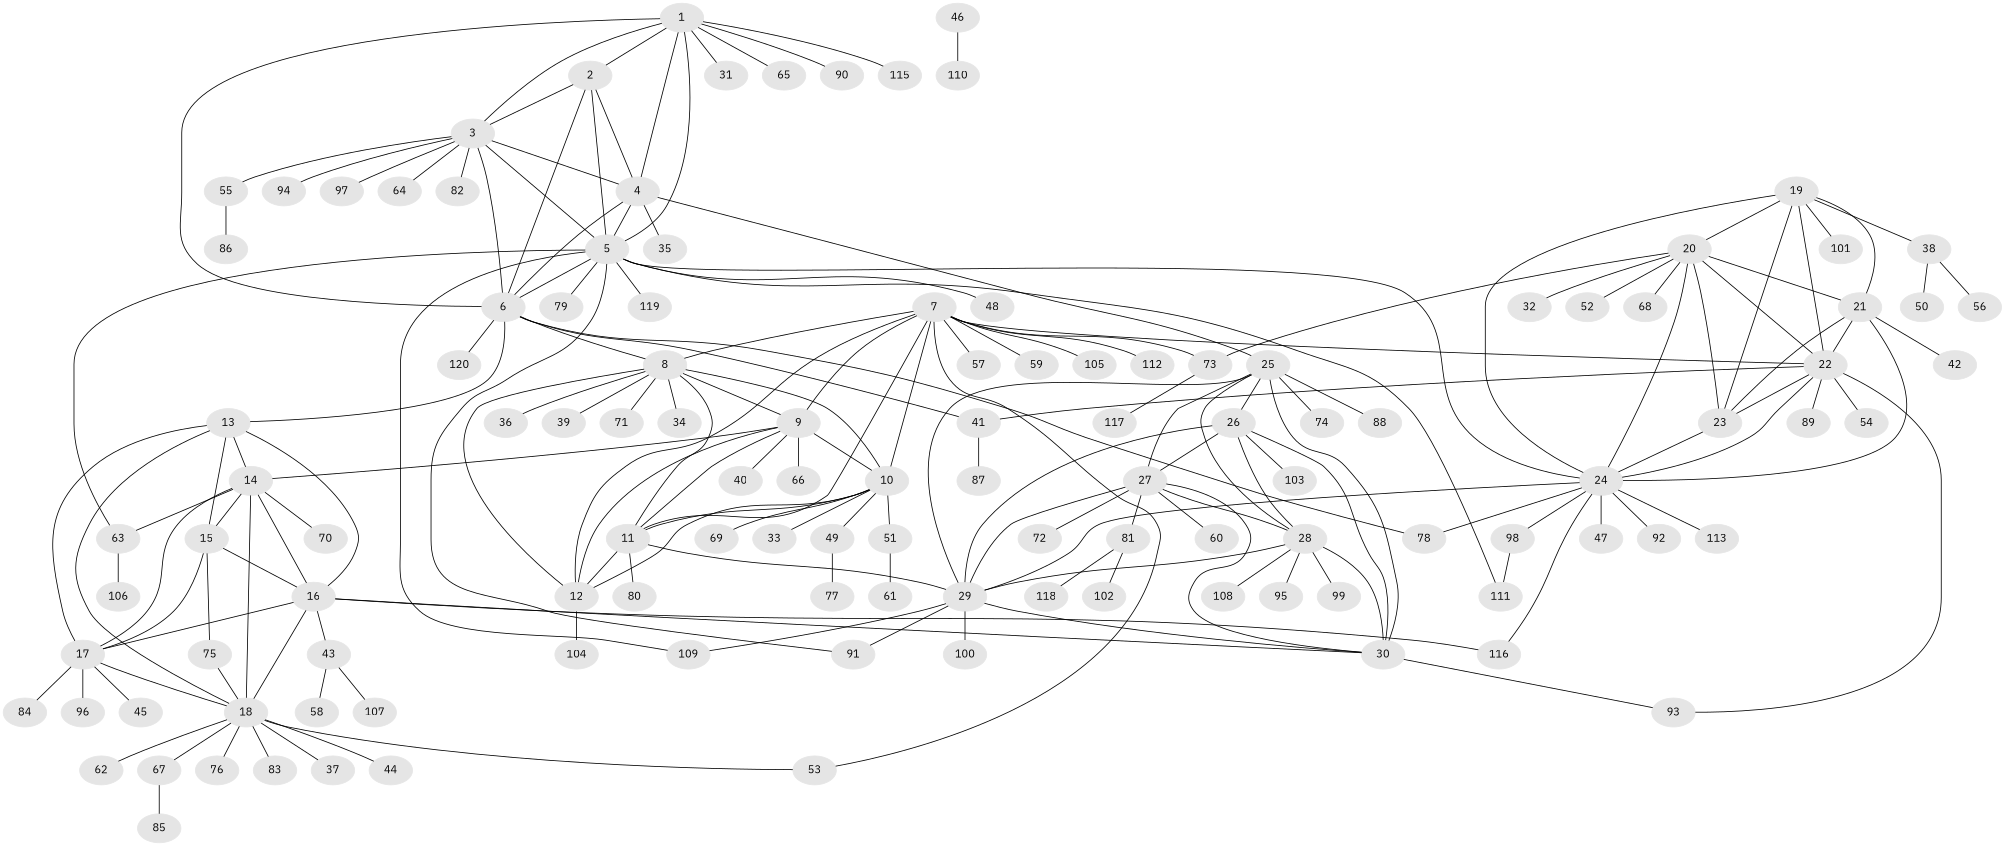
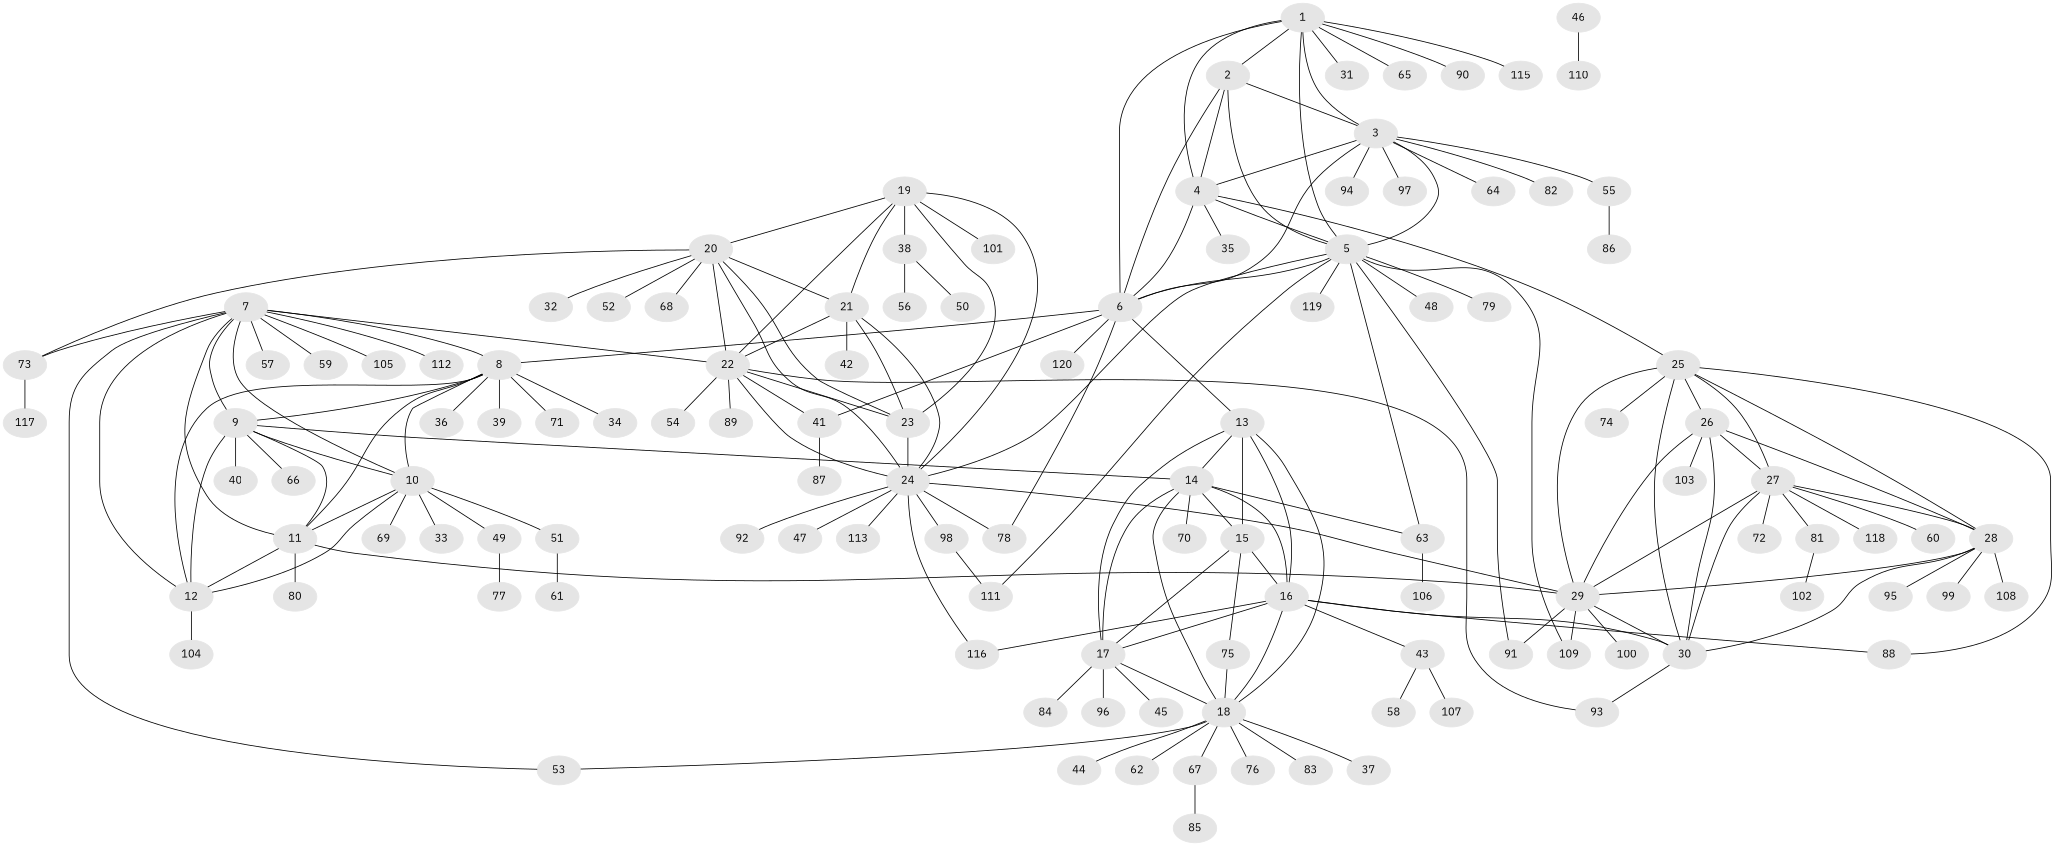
edge "81" -- "118": now "27" -- "118"
edge "16" -- "88": added
